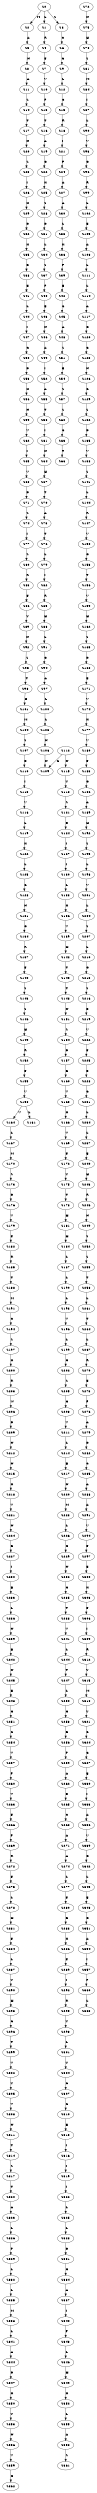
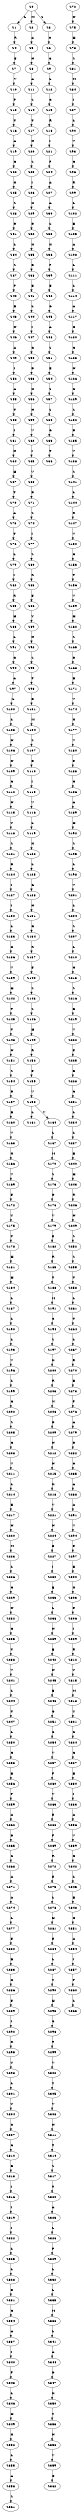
edge "S112" -> "S109": reversed
